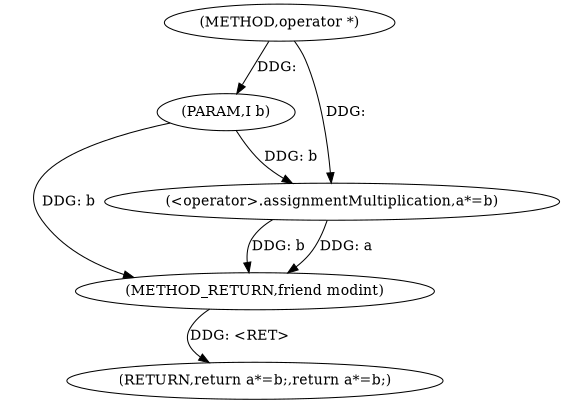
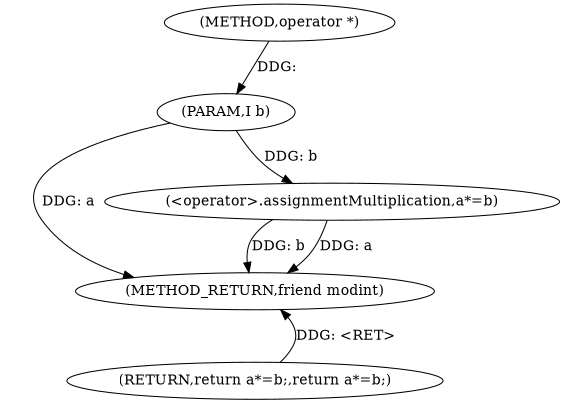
edge "(METHOD,operator *)" -> "(<operator>.assignmentMultiplication,a*=b)": removed, label "DDG:"
edge "(PARAM,I b)" -> "(METHOD_RETURN,friend modint)": label "DDG: b" -> "DDG: a"
edge "(METHOD_RETURN,friend modint)" -> "(RETURN,return a*=b;,return a*=b;)": reversed
